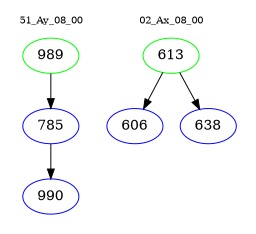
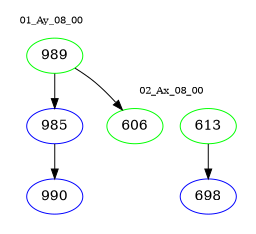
cluster "51_Ay_08_00": label "51_Ay_08_00" -> "01_Ay_08_00"
edge "613" -> "606": now "989" -> "606"
node "785": label "785" -> "985"
node "606": color blue -> green
node "638": label "638" -> "698"
